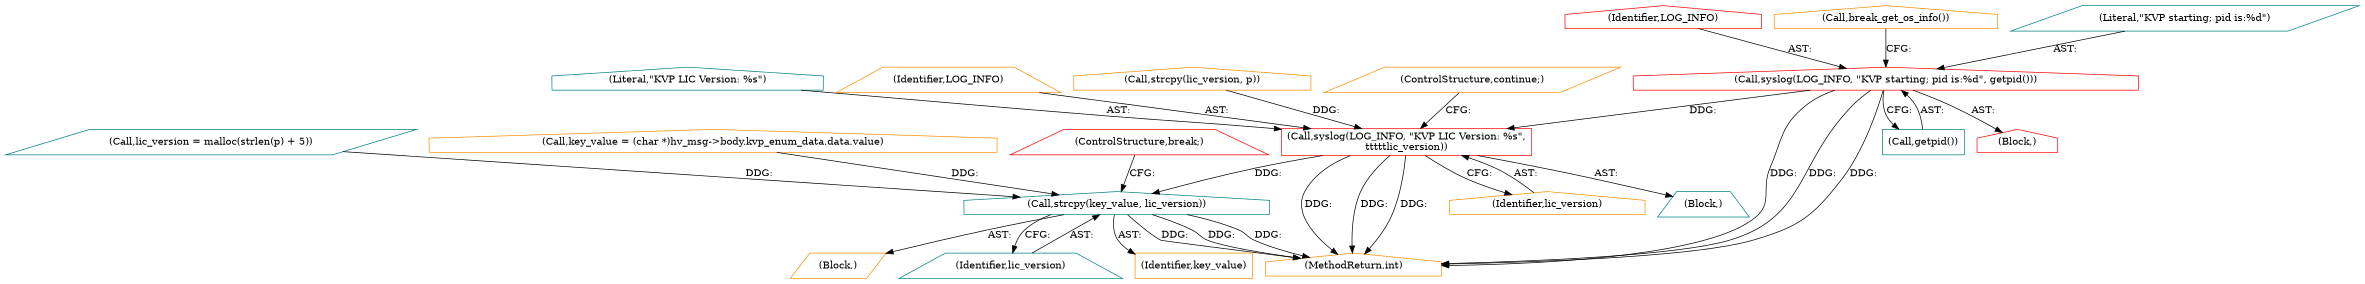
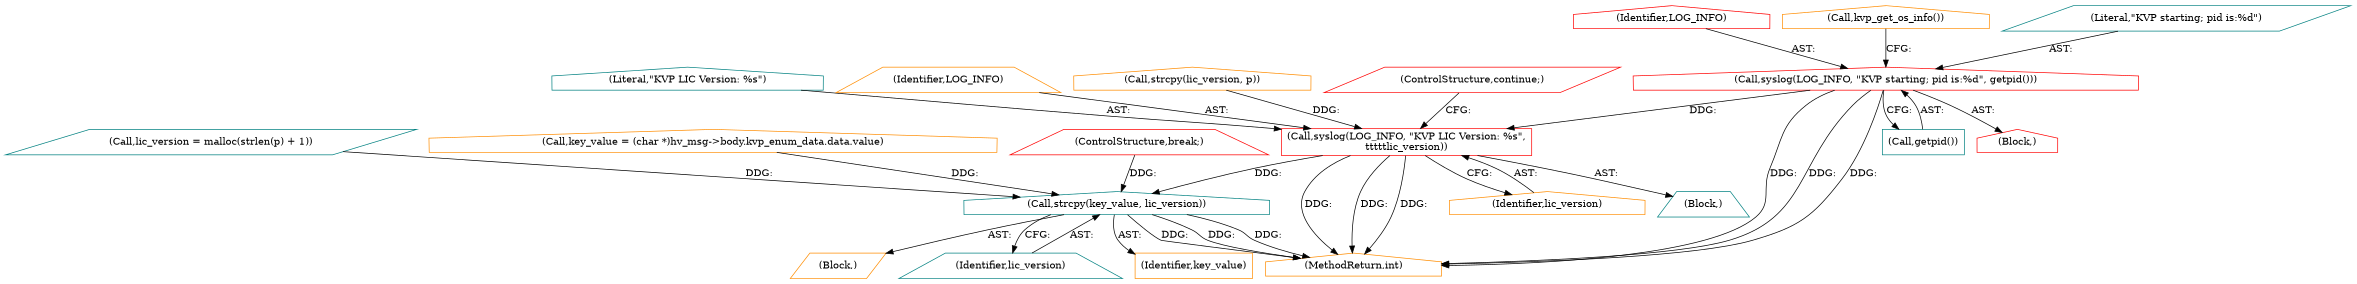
node "(Call,break_get_os_info())": label "(Call,break_get_os_info())" -> "(Call,kvp_get_os_info())"
node "(ControlStructure,continue;)": color darkorange -> red
node "(Call,lic_version = malloc(strlen(p) + 5))": label "(Call,lic_version = malloc(strlen(p) + 5))" -> "(Call,lic_version = malloc(strlen(p) + 1))"
edge "(ControlStructure,break;)" -> "(Call,strcpy(key_value, lic_version))": label "CFG: " -> "DDG: "
